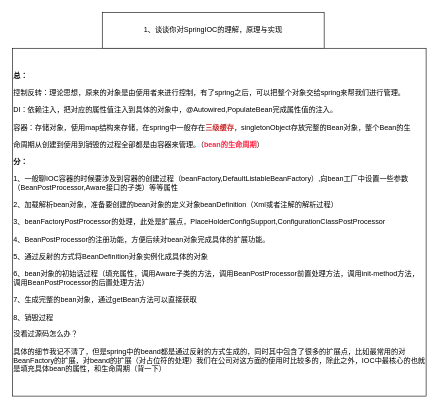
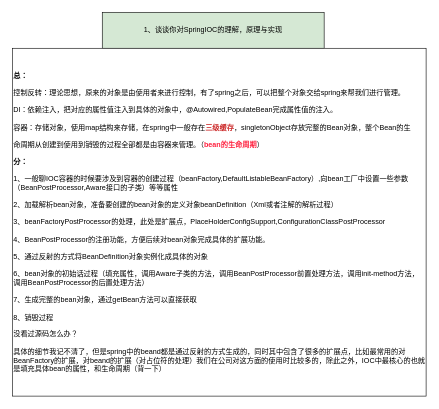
node "1、谈谈你对SpringIOC的理解，原理与实现": fillcolor #ffffff -> #d5e8d4
